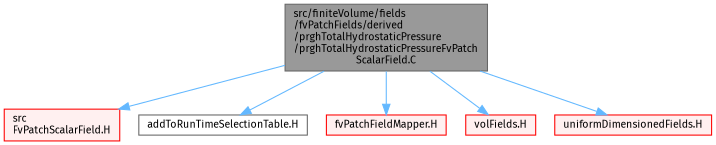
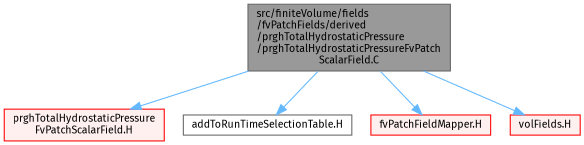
node "src FvPatchScalarField.H": label "src FvPatchScalarField.H" -> "prghTotalHydrostaticPressure FvPatchScalarField.H"
node "uniformDimensionedFields.H": removed
